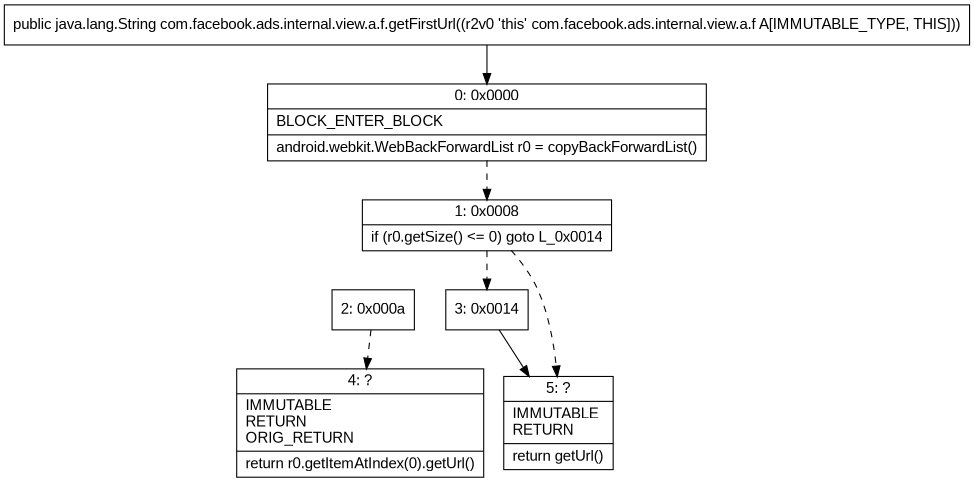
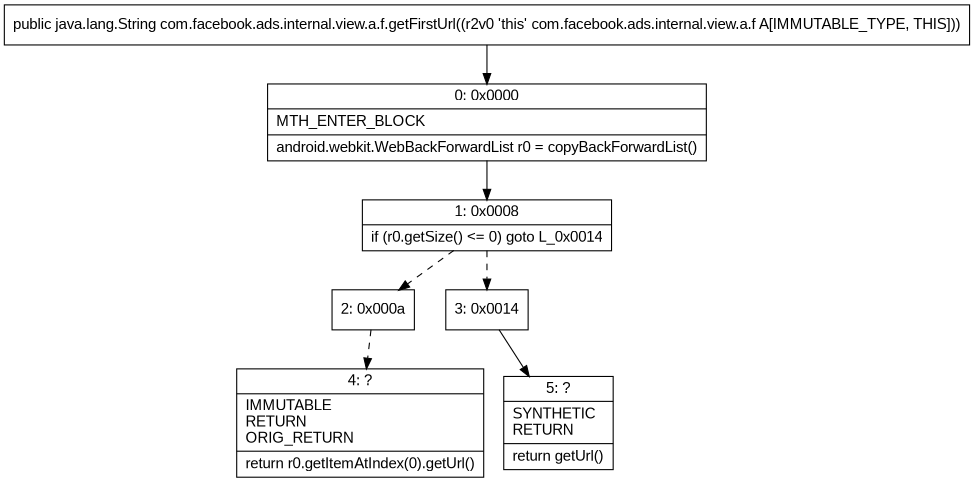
node "0: 0x0000": text "BLOCK_ENTER_BLOCK" -> "MTH_ENTER_BLOCK"
edge "0: 0x0000" -> "1: 0x0008": style dashed -> solid
edge "1: 0x0008" -> "5: ?": now "1: 0x0008" -> "2: 0x000a"
node "5: ?": text "IMMUTABLE" -> "SYNTHETIC"
